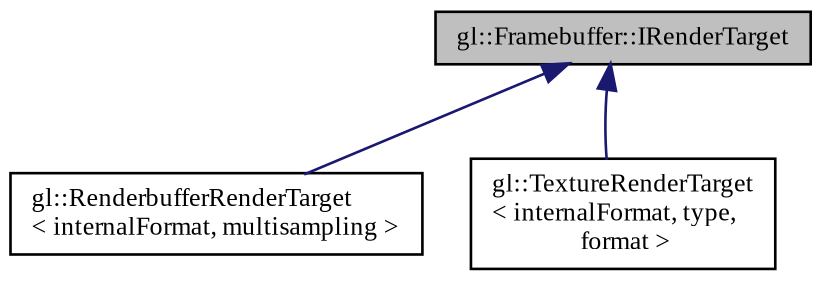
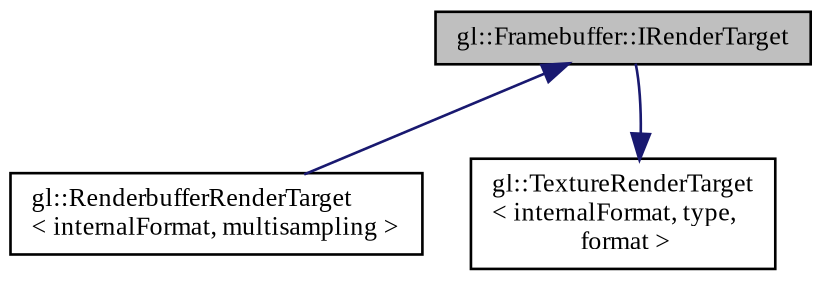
edge "gl::TextureRenderTarget < internalFormat, type, format >" -> "gl::Framebuffer::IRenderTarget": reversed
